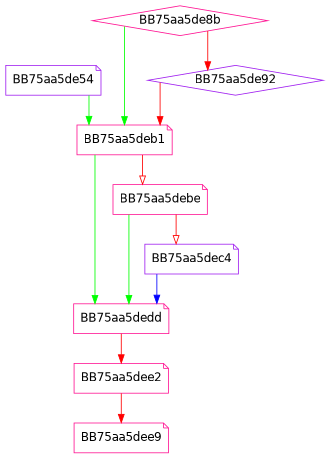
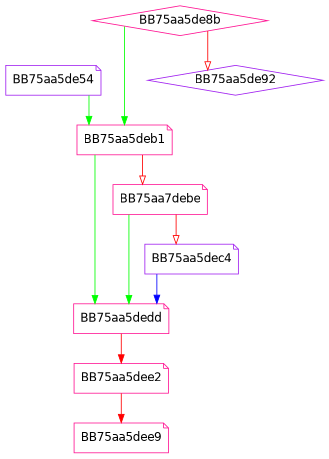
edge "BB75aa5de8b" -> "BB75aa5de92": arrowhead normal -> onormal
edge "BB75aa5de92" -> "BB75aa5deb1": removed
node "BB75aa5debe": label "BB75aa5debe" -> "BB75aa7debe"
